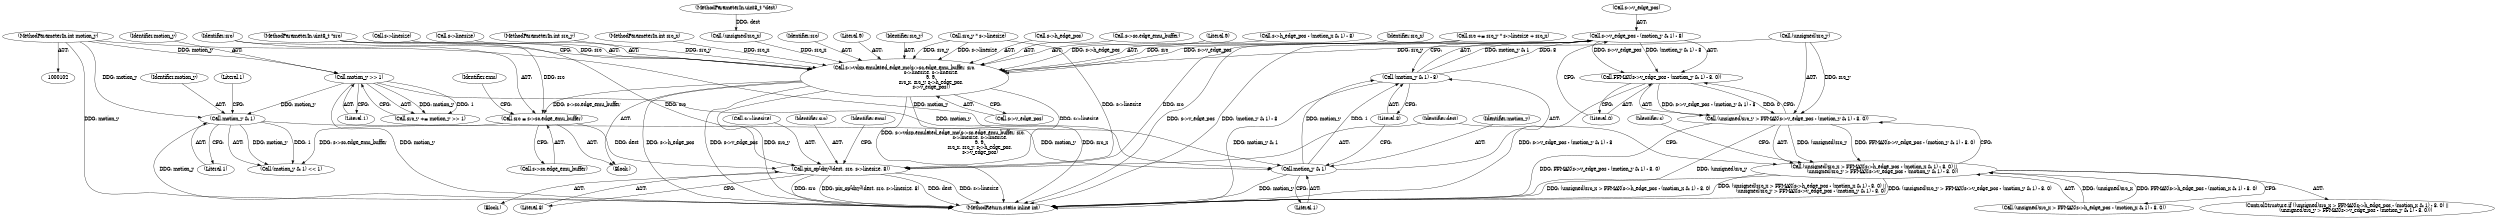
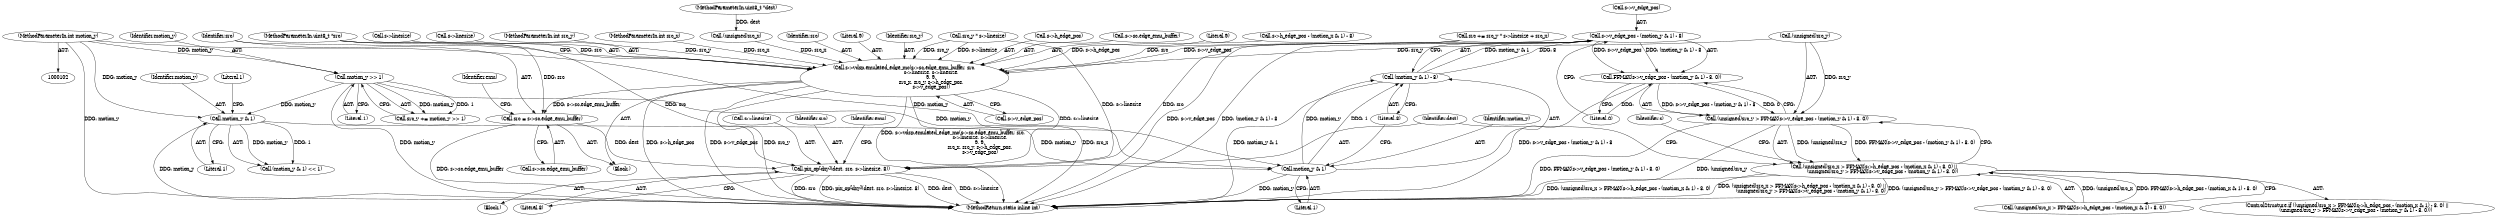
node "(Identifier,src_x)": removed
edge "(Literal,0)" -> "(Call,FFMAX(s->v_edge_pos - (motion_y & 1) - 8, 0))": label "AST: " -> "DDG: "
edge "(Call,src = s->sc.edge_emu_buffer)" -> "(Call,(motion_y & 1) << 1)": now "(Call,src = s->sc.edge_emu_buffer)" -> "(MethodReturn,static inline int)"
